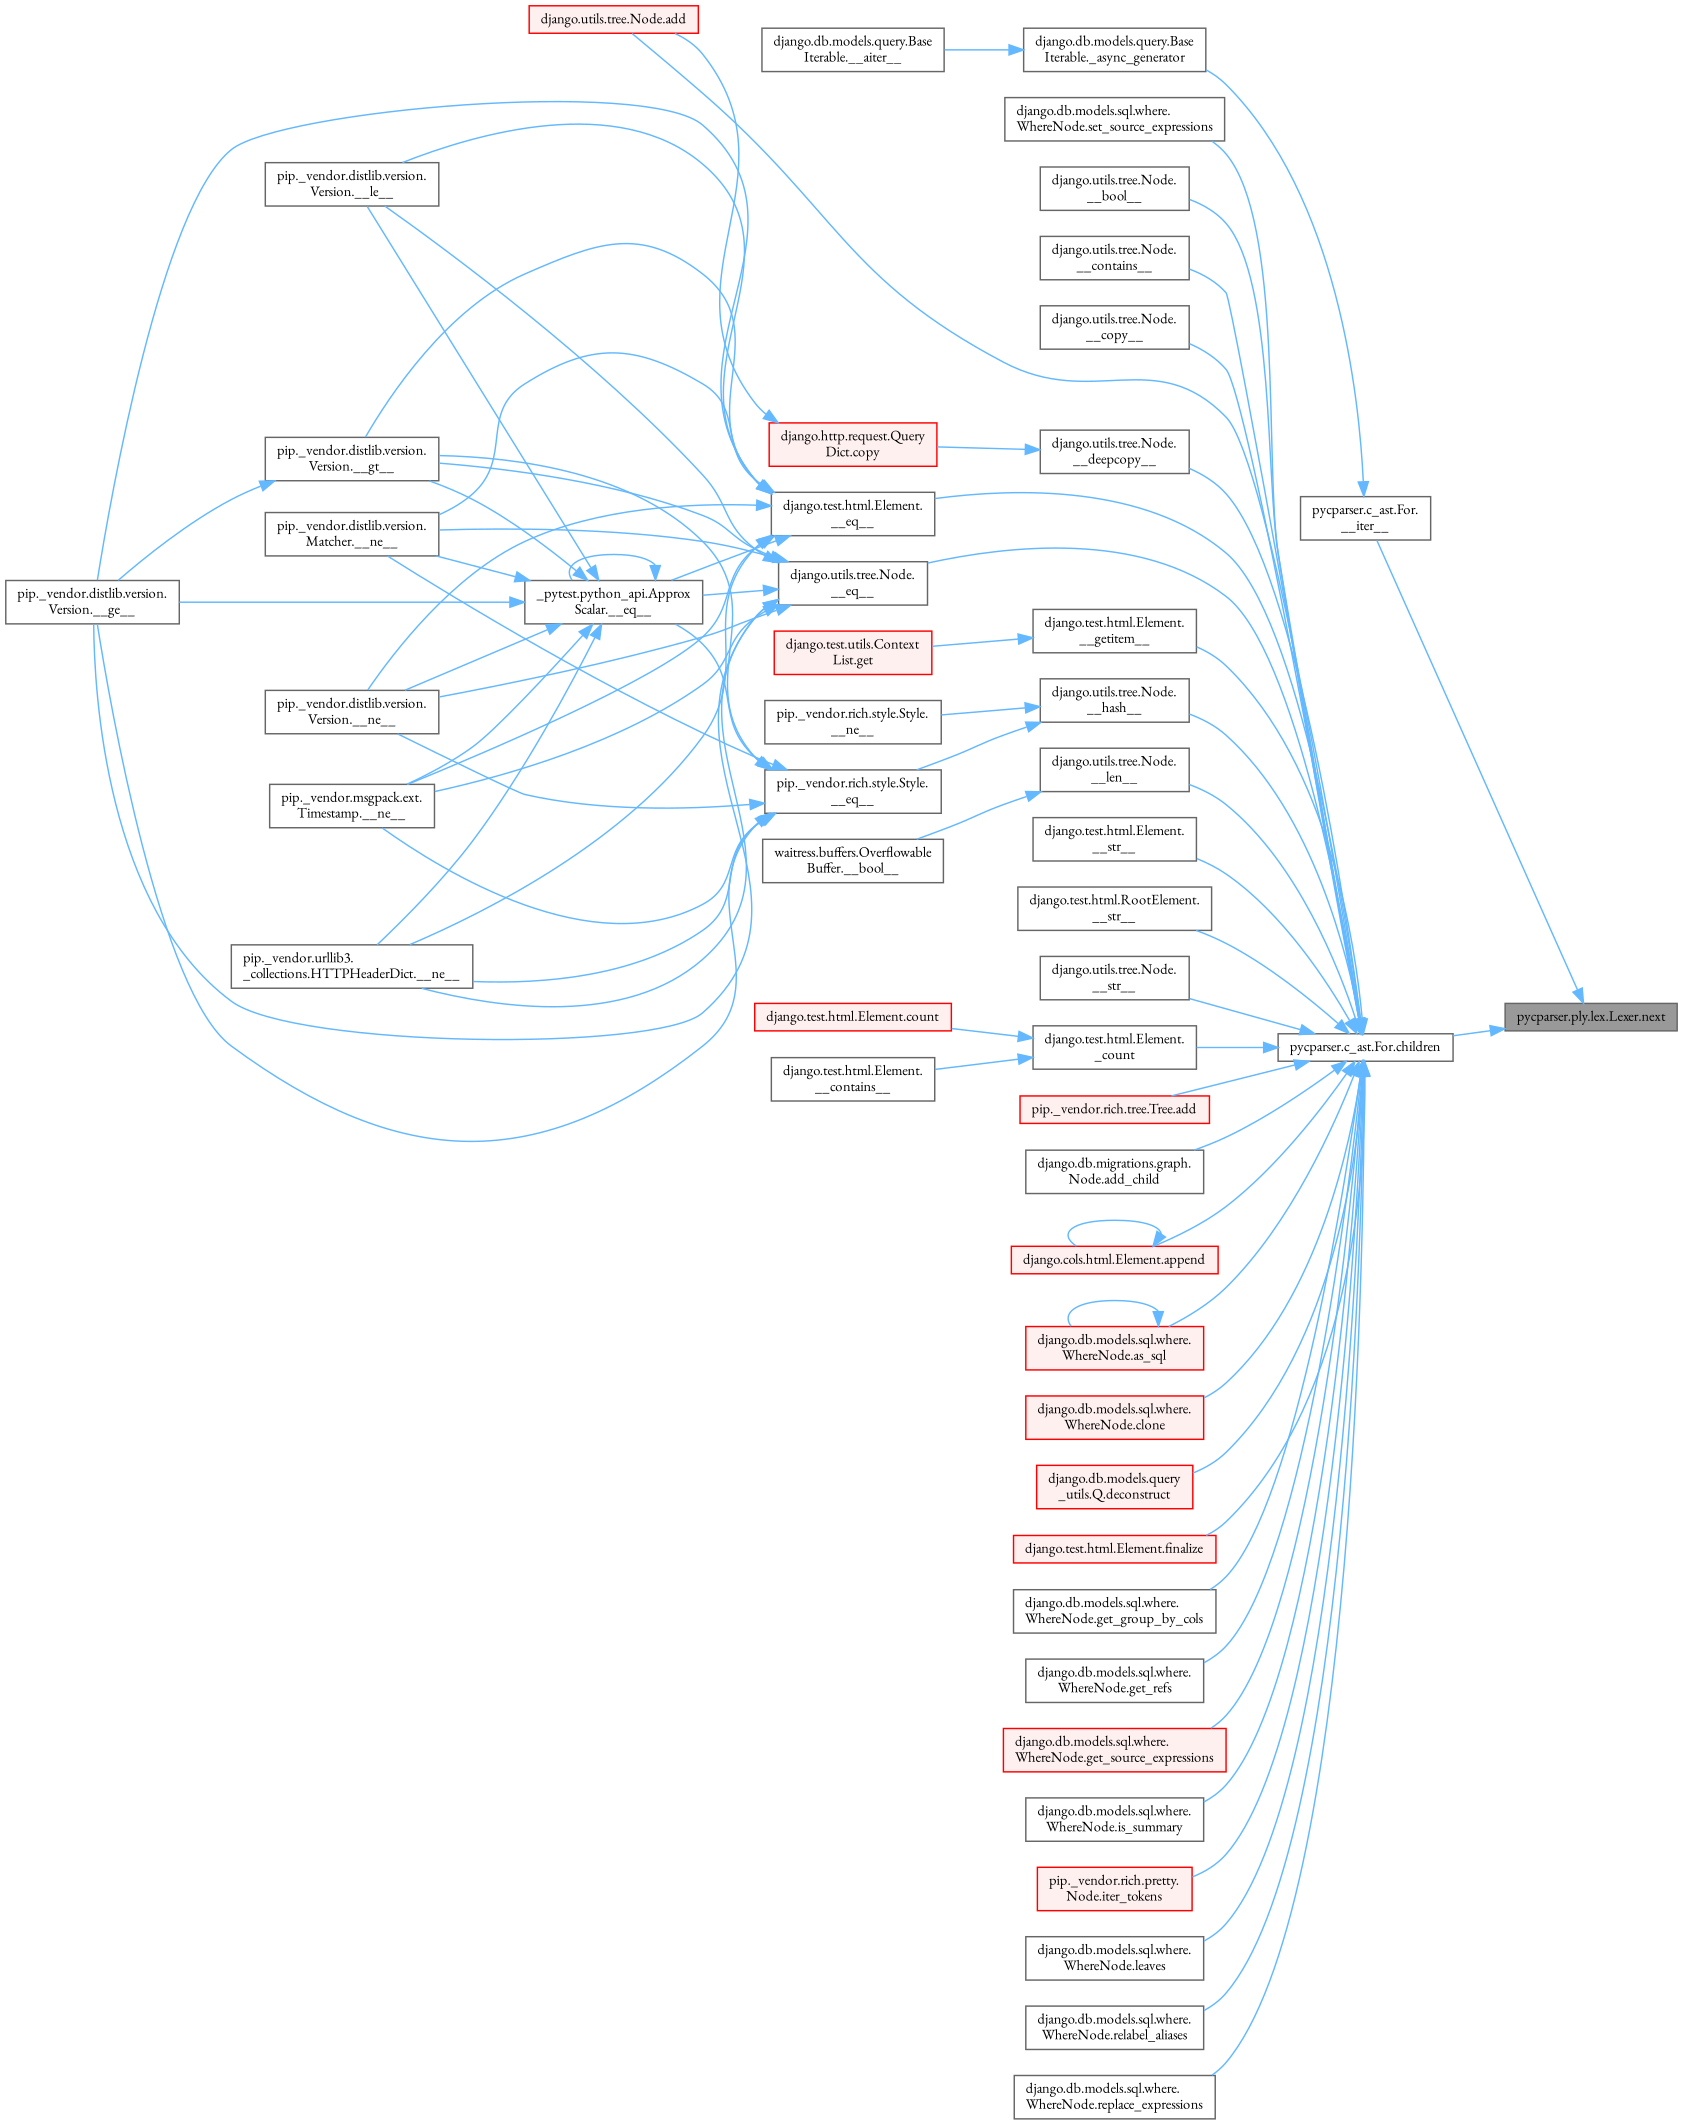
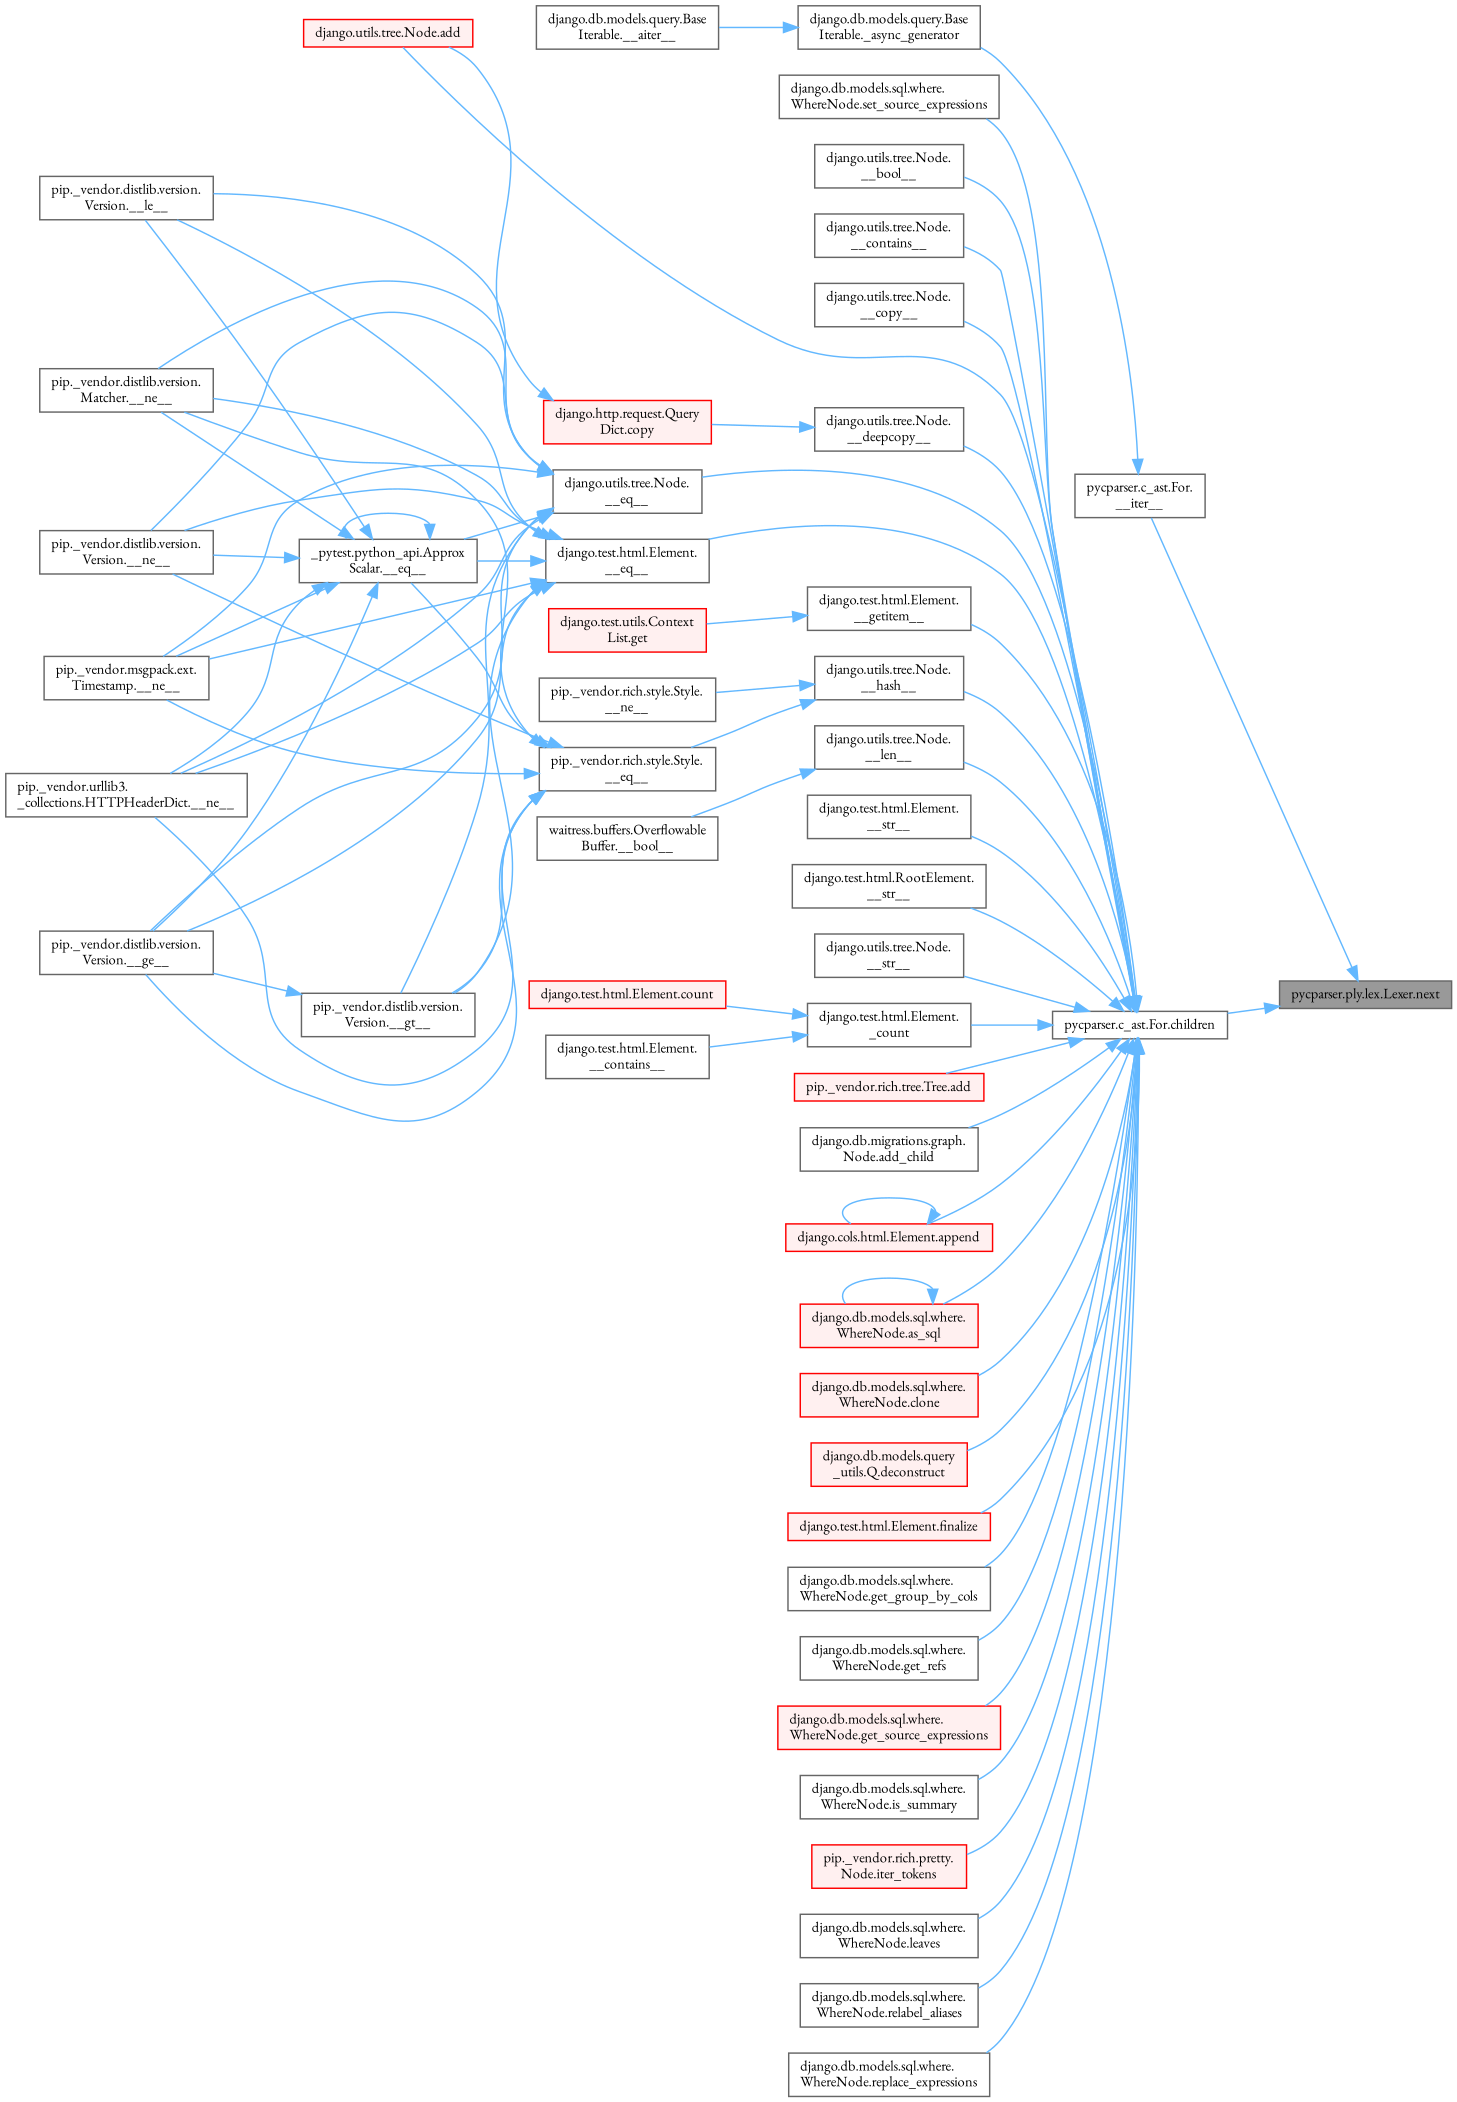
edge "pip._vendor.distlib.version. Version.__gt__" -> "_pytest.python_api.Approx Scalar.__eq__": removed
